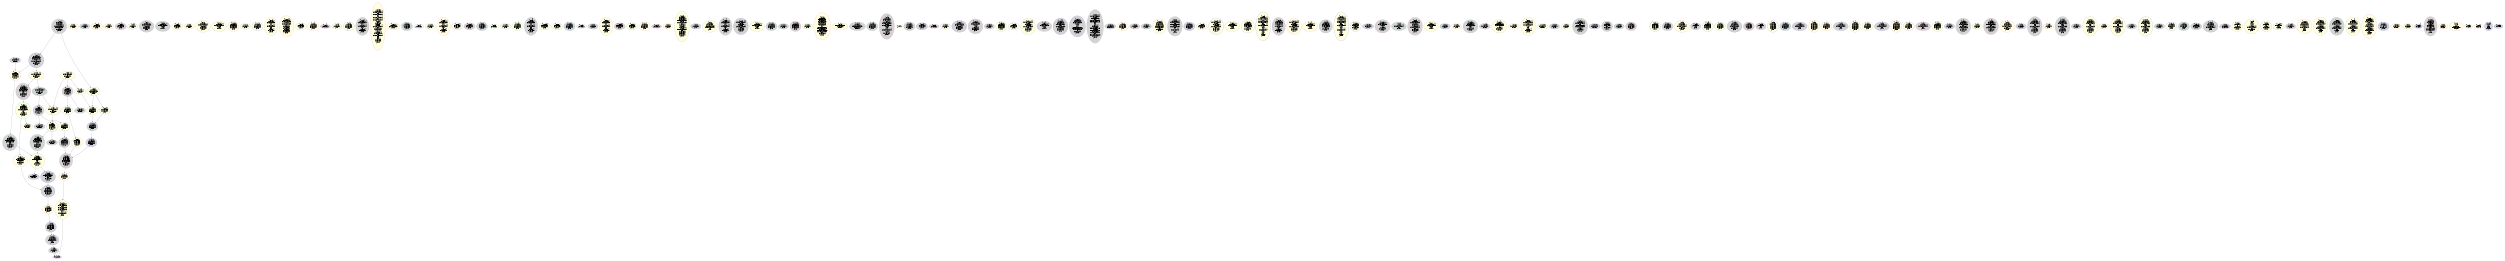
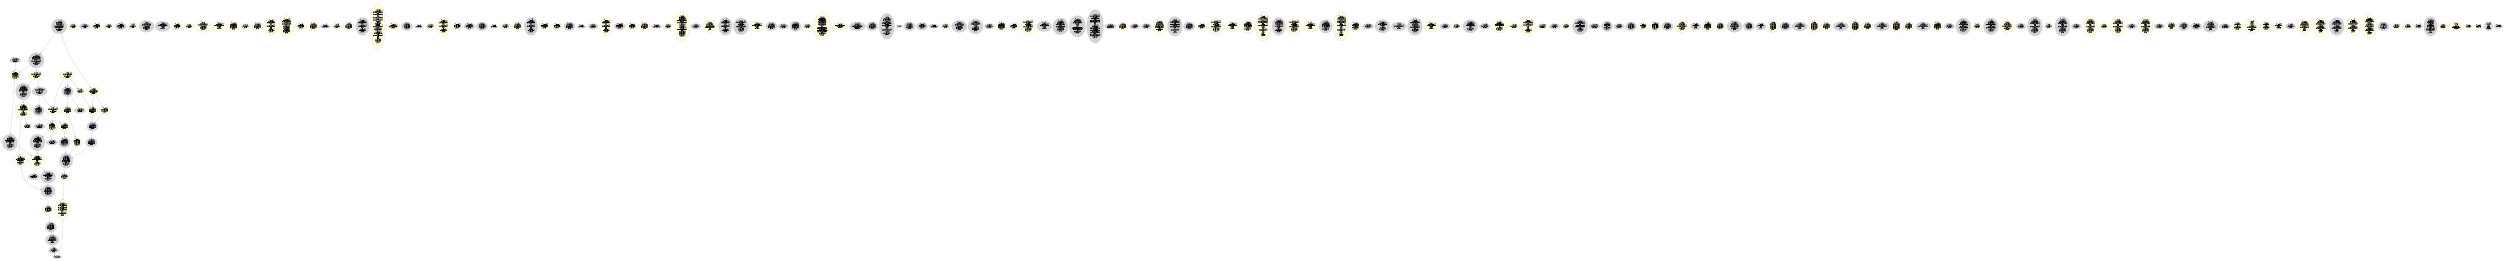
node "# 0x970 JUMPDEST MSTORE JUMP": added
node "# 0xac JUMPDEST CALLVALUE REVERT PUSHX Data JUMPI": label "# 0xac JUMPDEST CALLVALUE REVERT PUSHX Data JUMPI" -> "# 0xac JUMPDEST CALLVALUE ISZERO PUSHX Data JUMPI"
